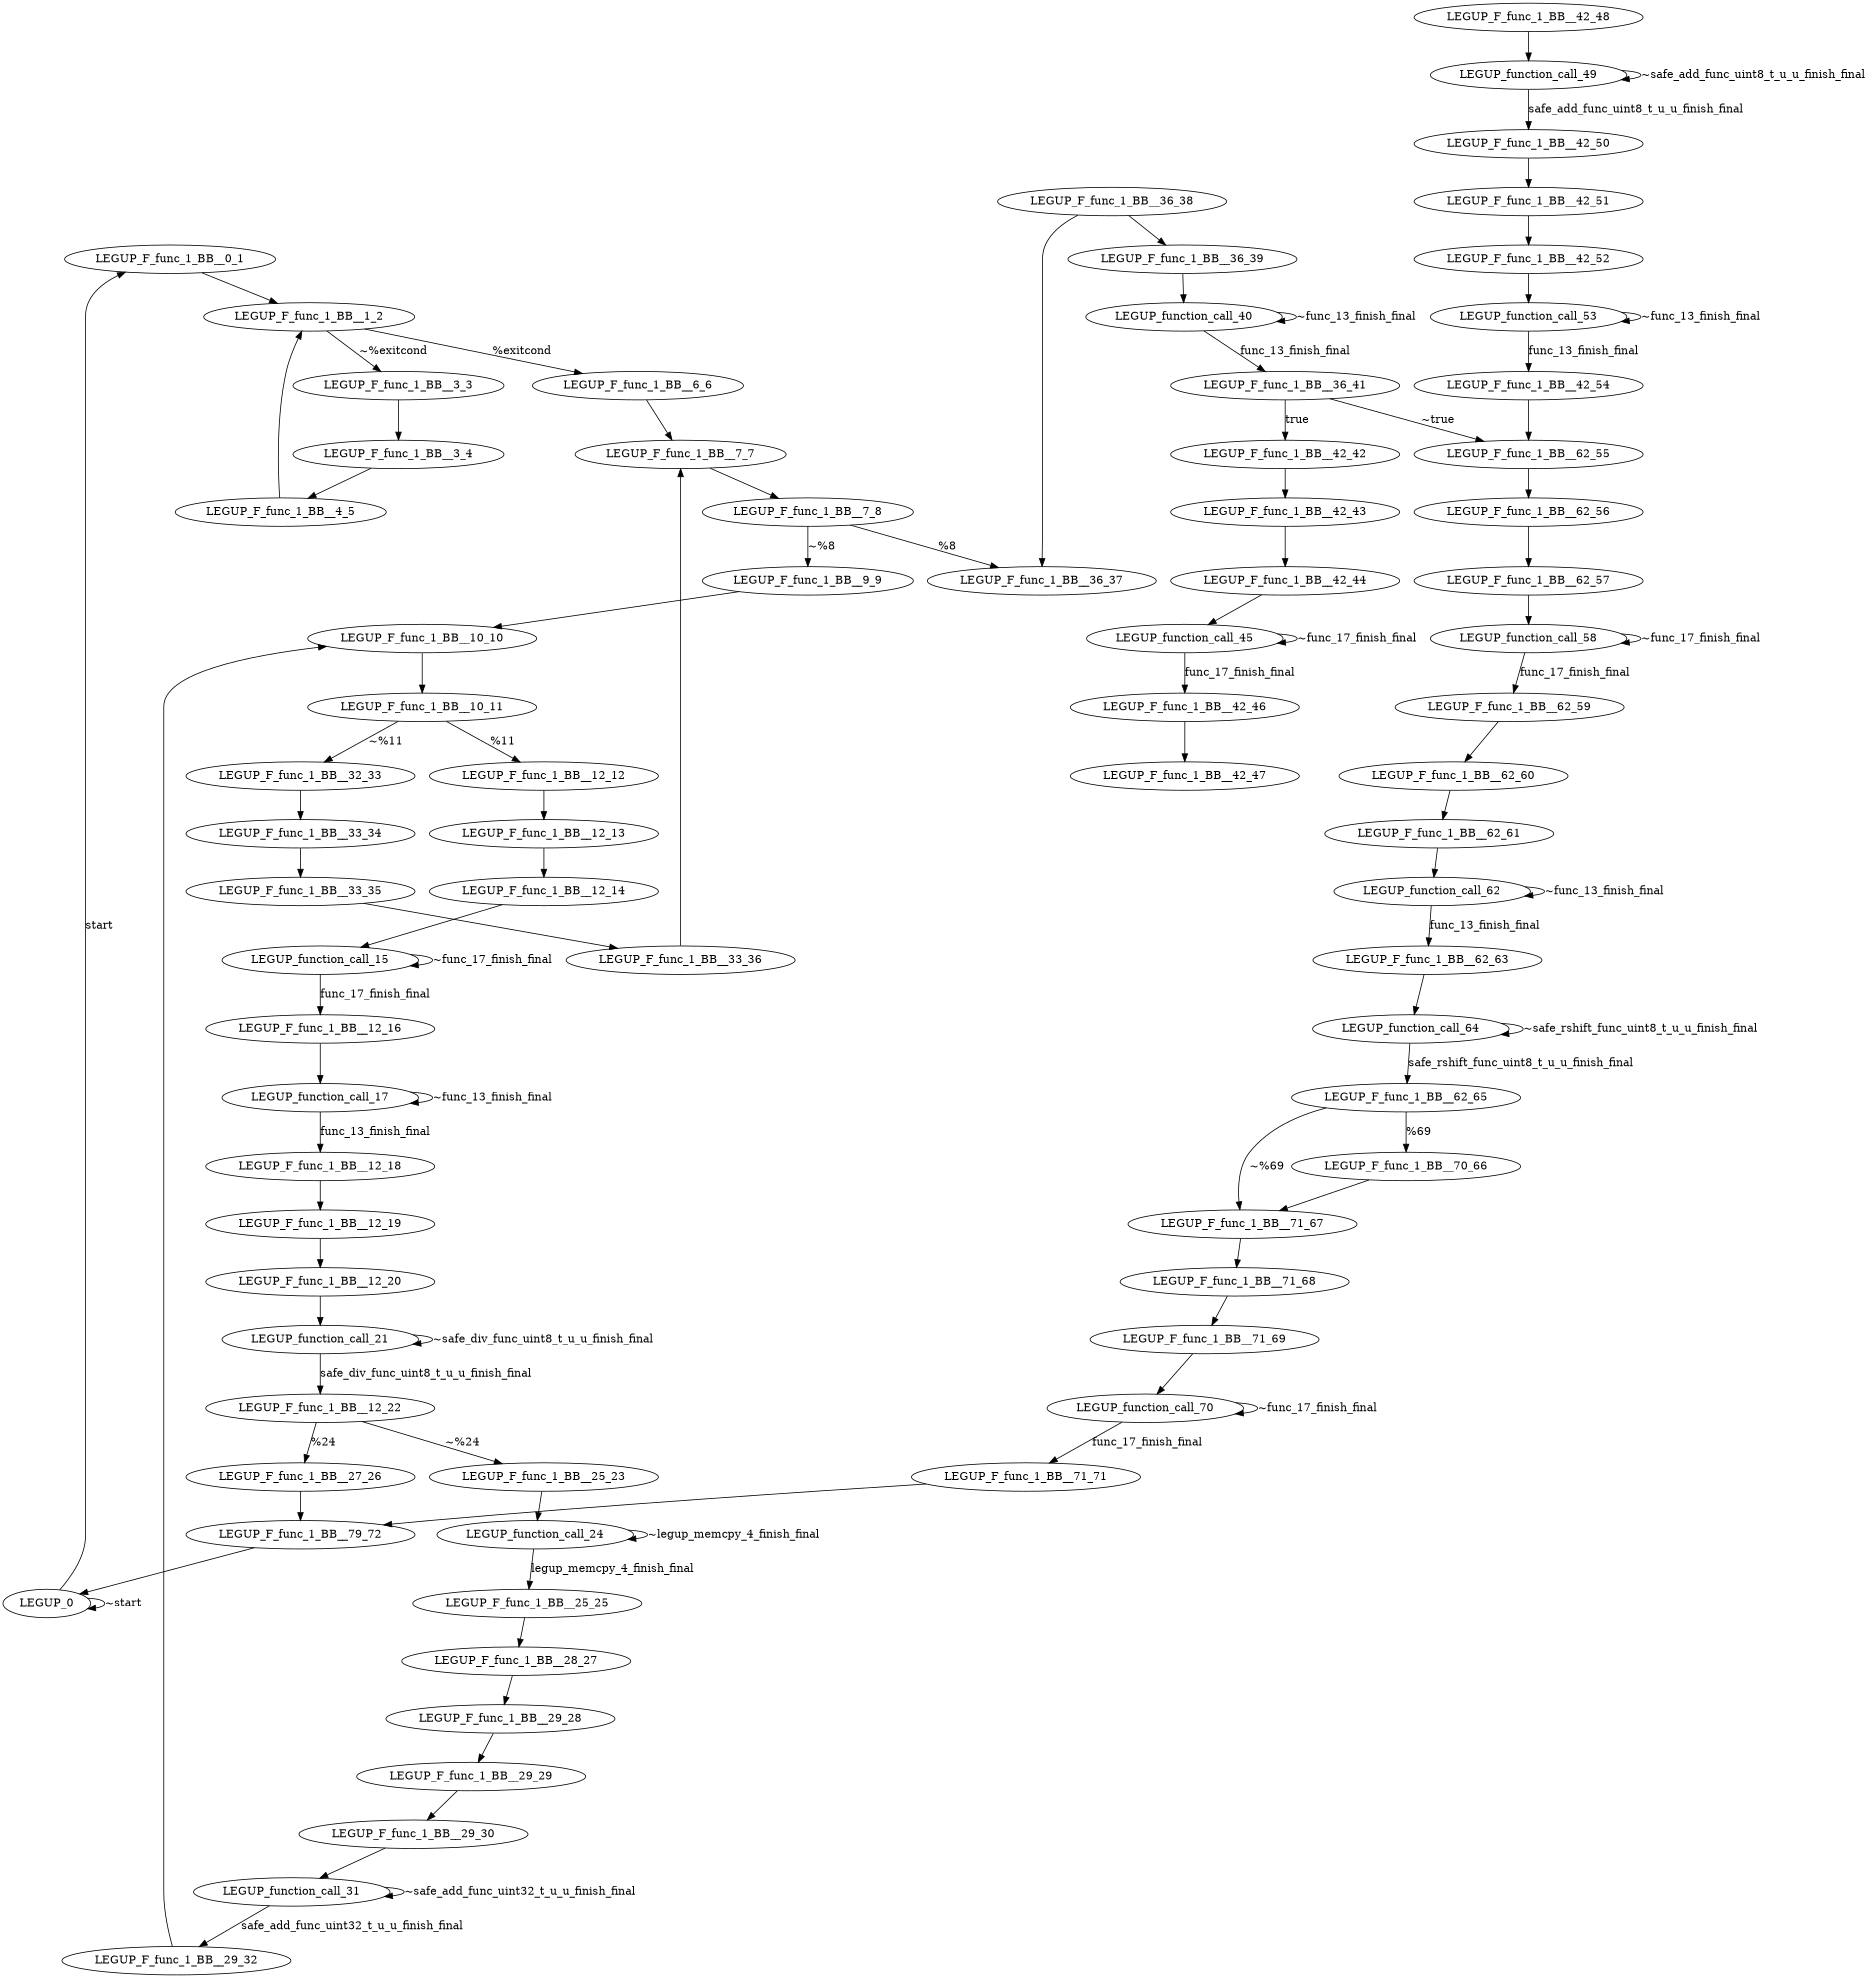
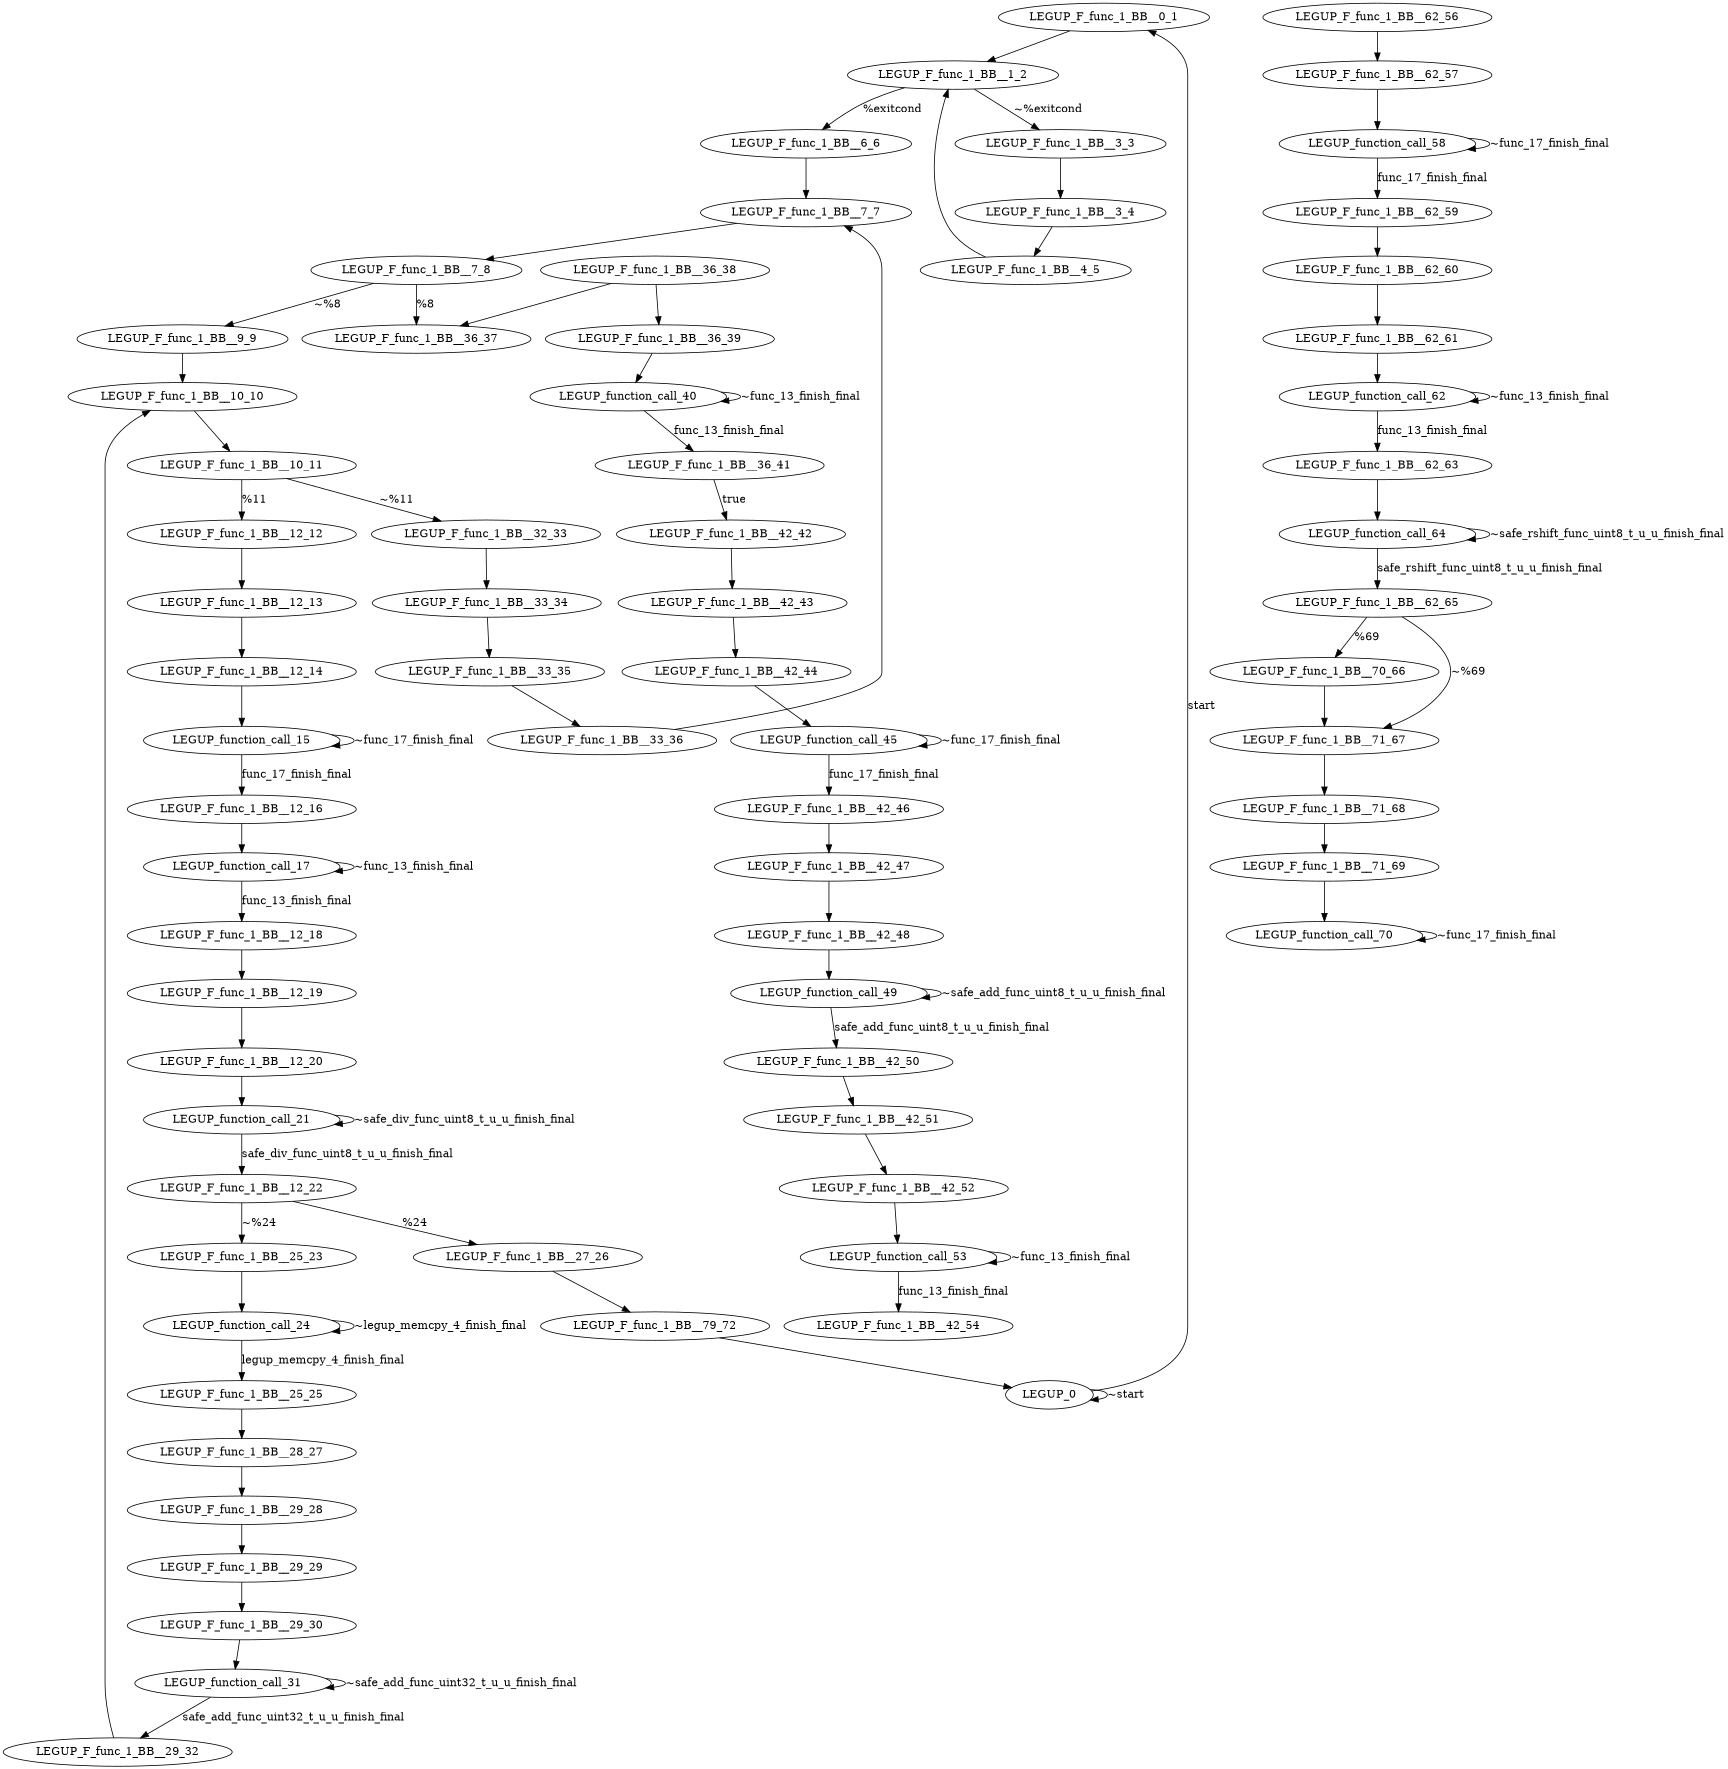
node "LEGUP_F_func_1_BB__62_55": removed
edge "LEGUP_F_func_1_BB__42_47" -> "LEGUP_F_func_1_BB__42_48": added
node "LEGUP_F_func_1_BB__71_71": removed
